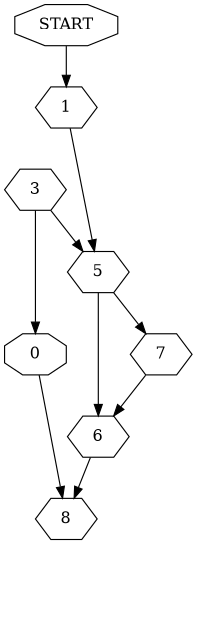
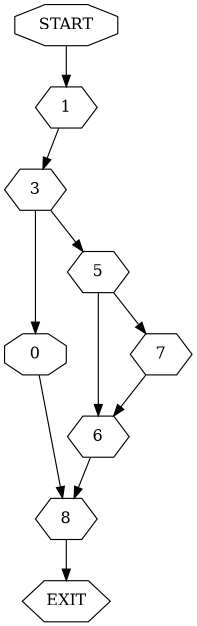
edge "1" -> "5": now "1" -> "3"
node "EXIT": added
